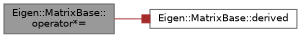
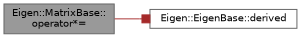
node "Eigen::MatrixBase::derived": label "Eigen::MatrixBase::derived" -> "Eigen::EigenBase::derived"
